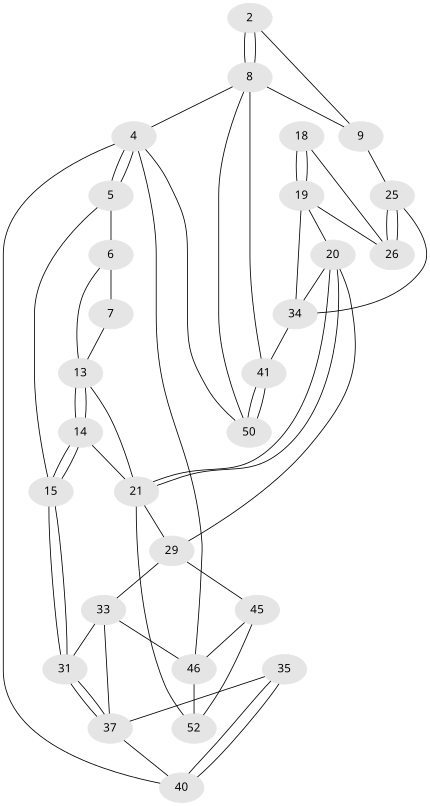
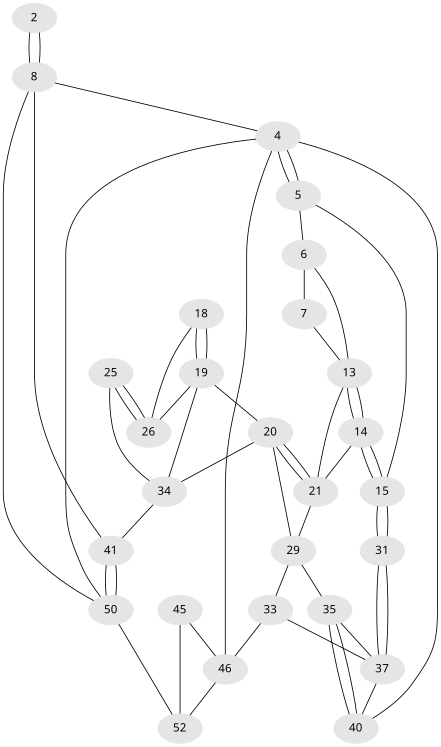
node "9": removed
edge "29" -- "45": now "29" -- "35"
edge "21" -- "52": now "50" -- "52"
edge "33" -- "31": removed
